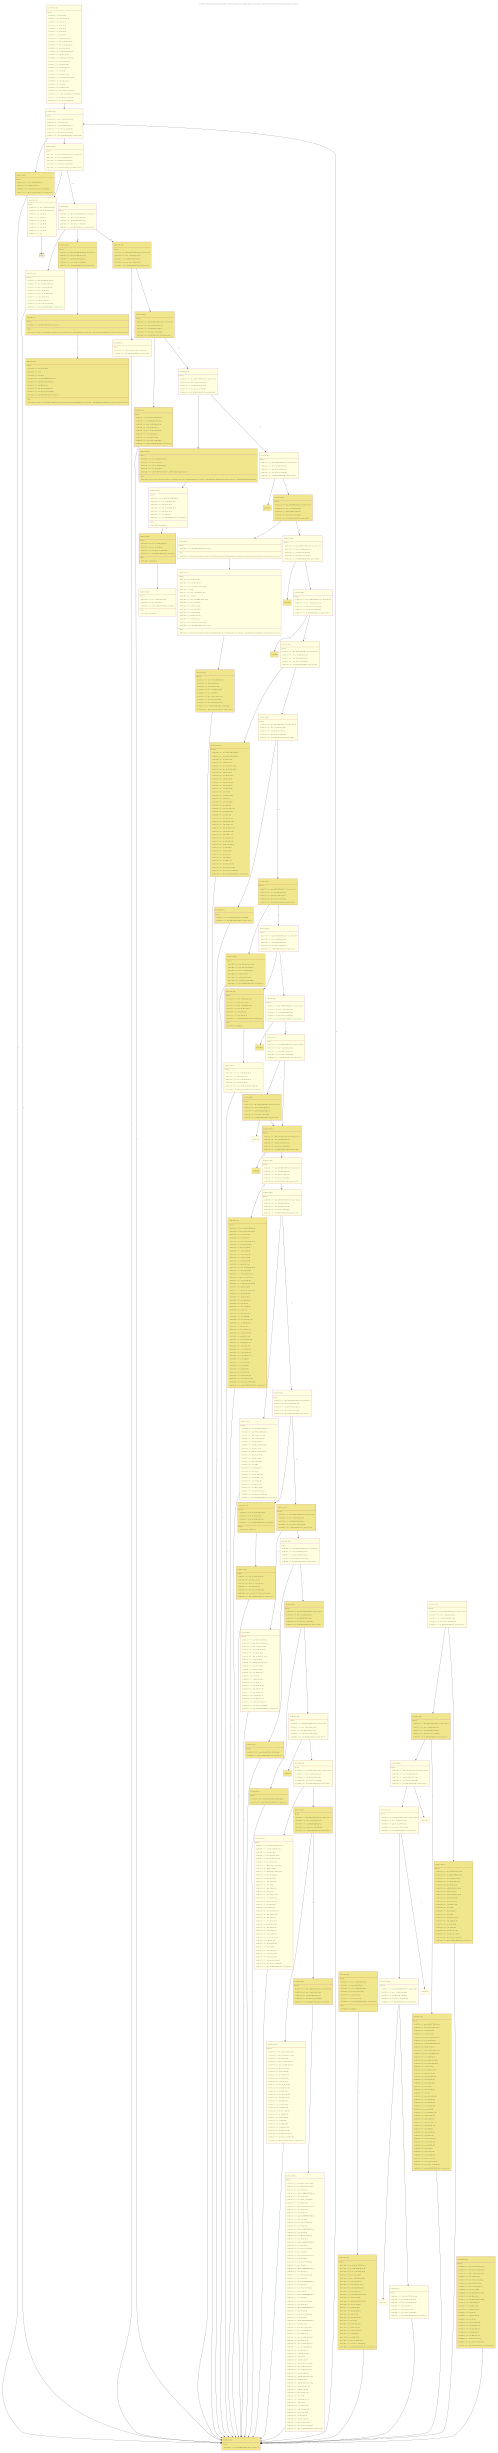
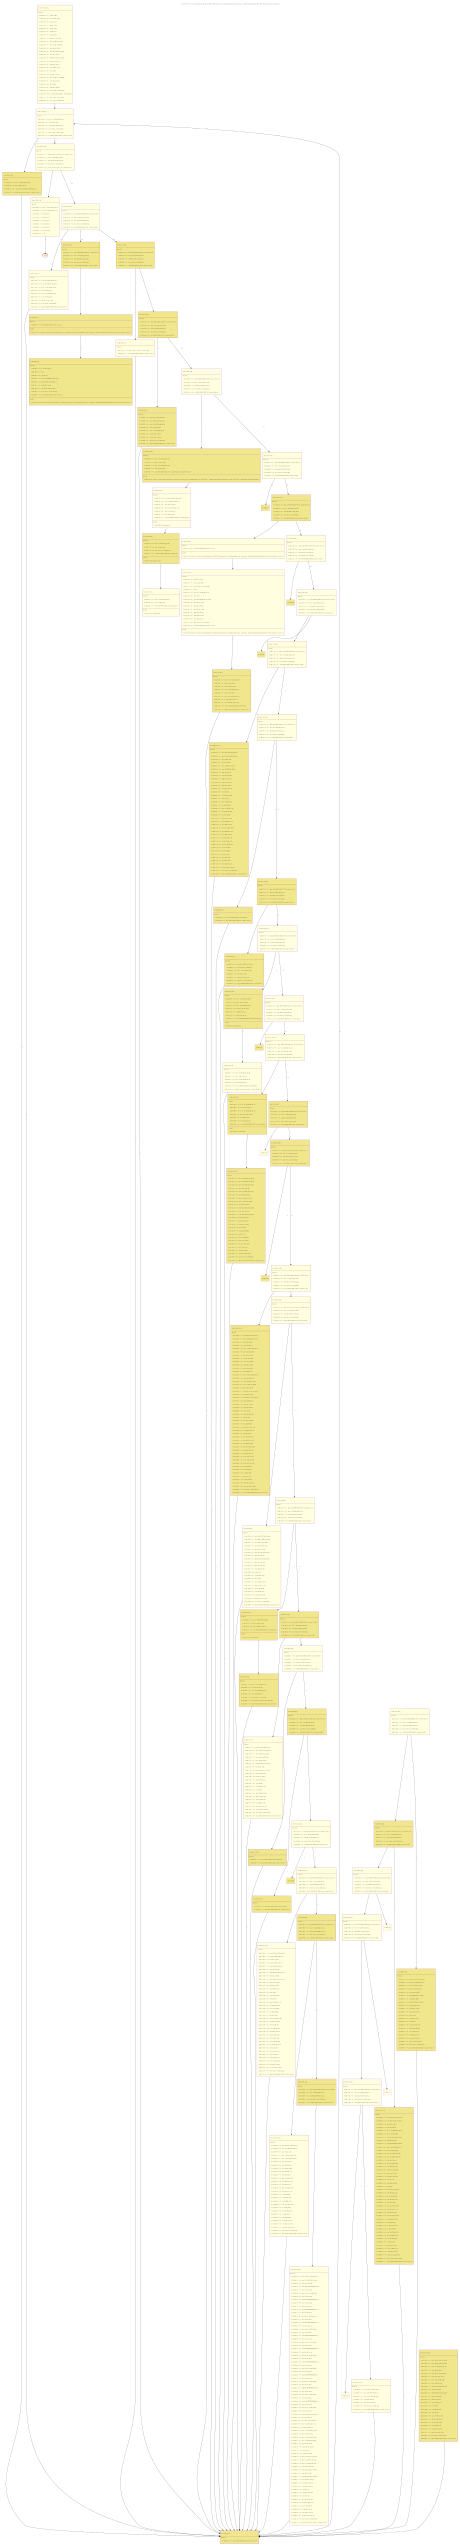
edge "0x4017c8 [28]" -> "0x401800 [28]": now "0x4017c8 [28]" -> "0x401e81 [29]"
